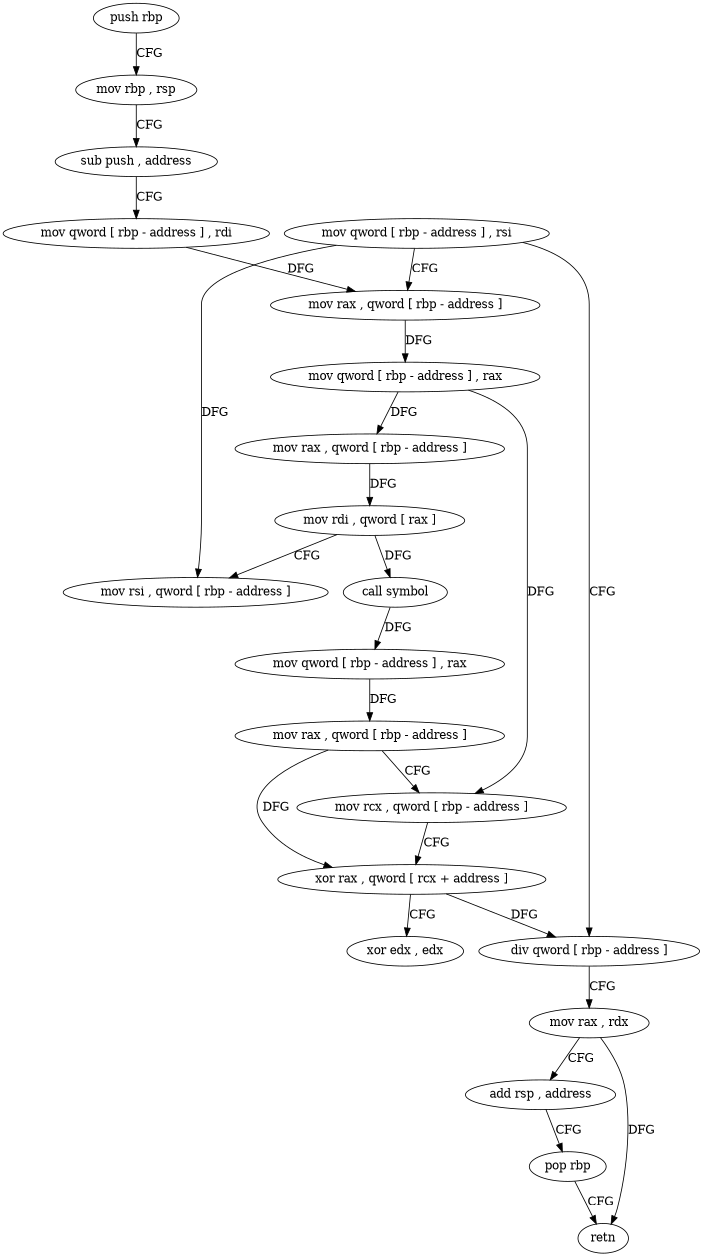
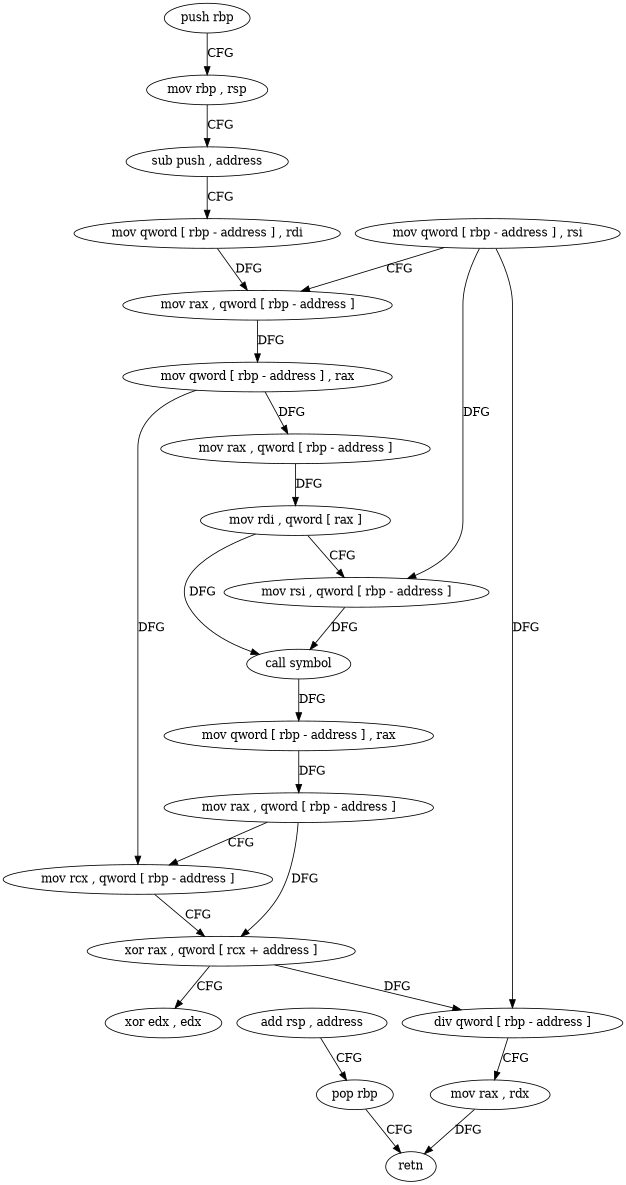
edge "mov qword [ rbp - address ] , rsi" -> "div qword [ rbp - address ]": label "CFG" -> "DFG"
edge "mov rsi , qword [ rbp - address ]" -> "call symbol": added, label "DFG"
edge "mov rax , rdx" -> "add rsp , address": removed, label "CFG"
